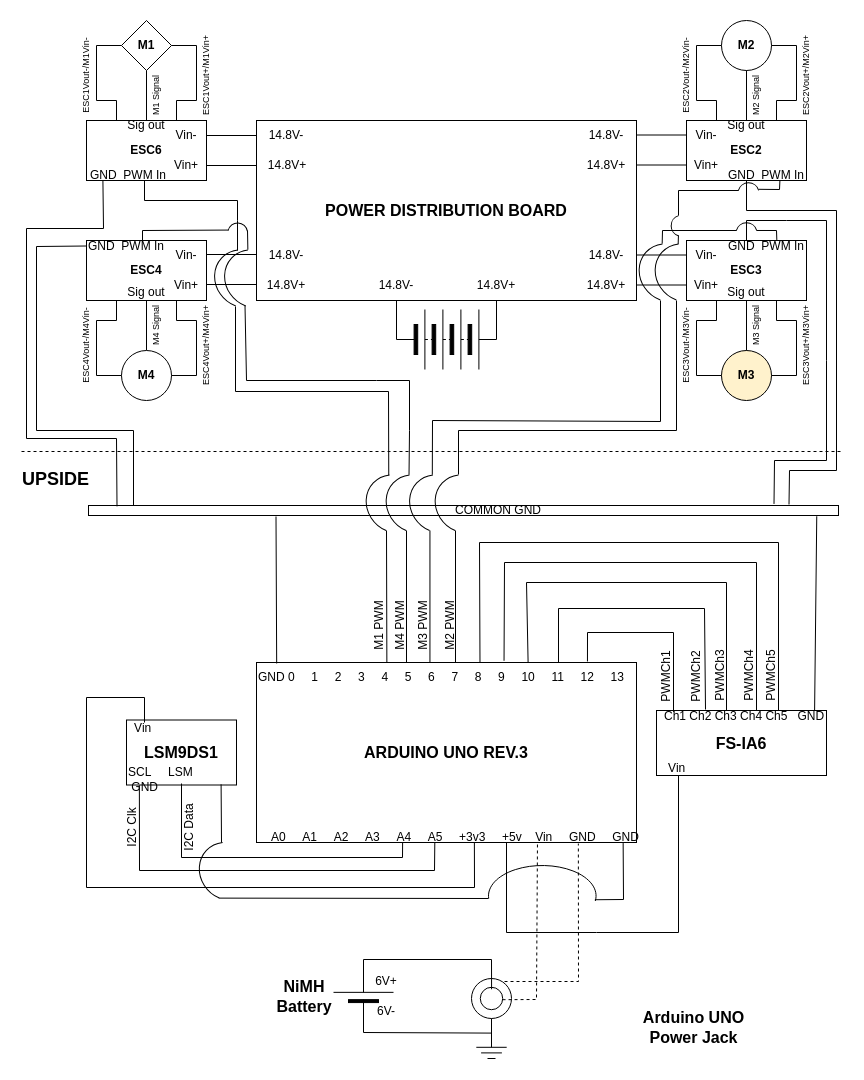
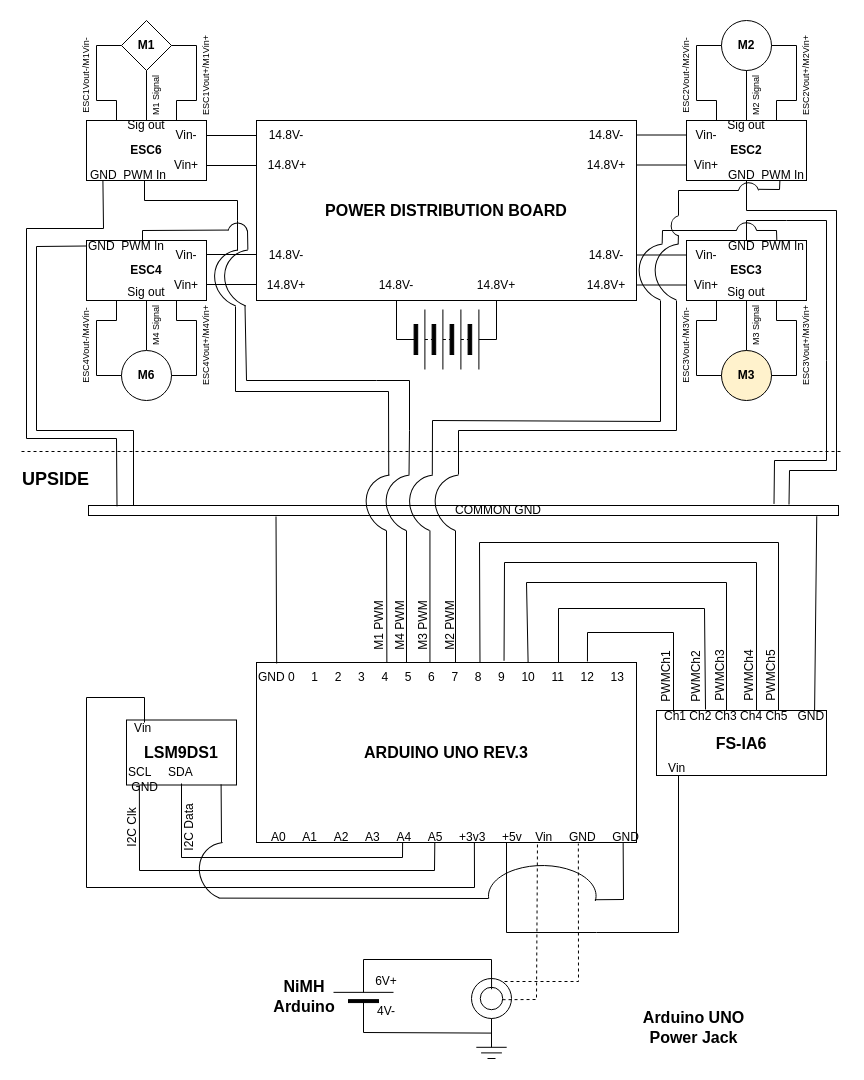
node "M4": label "M4" -> "M6"
node "SCL LSM GND": label "SCL LSM GND" -> "SCL SDA GND"
node "NiMH Battery": label "NiMH Battery" -> "NiMH Arduino"
node "6V-": label "6V-" -> "4V-"
